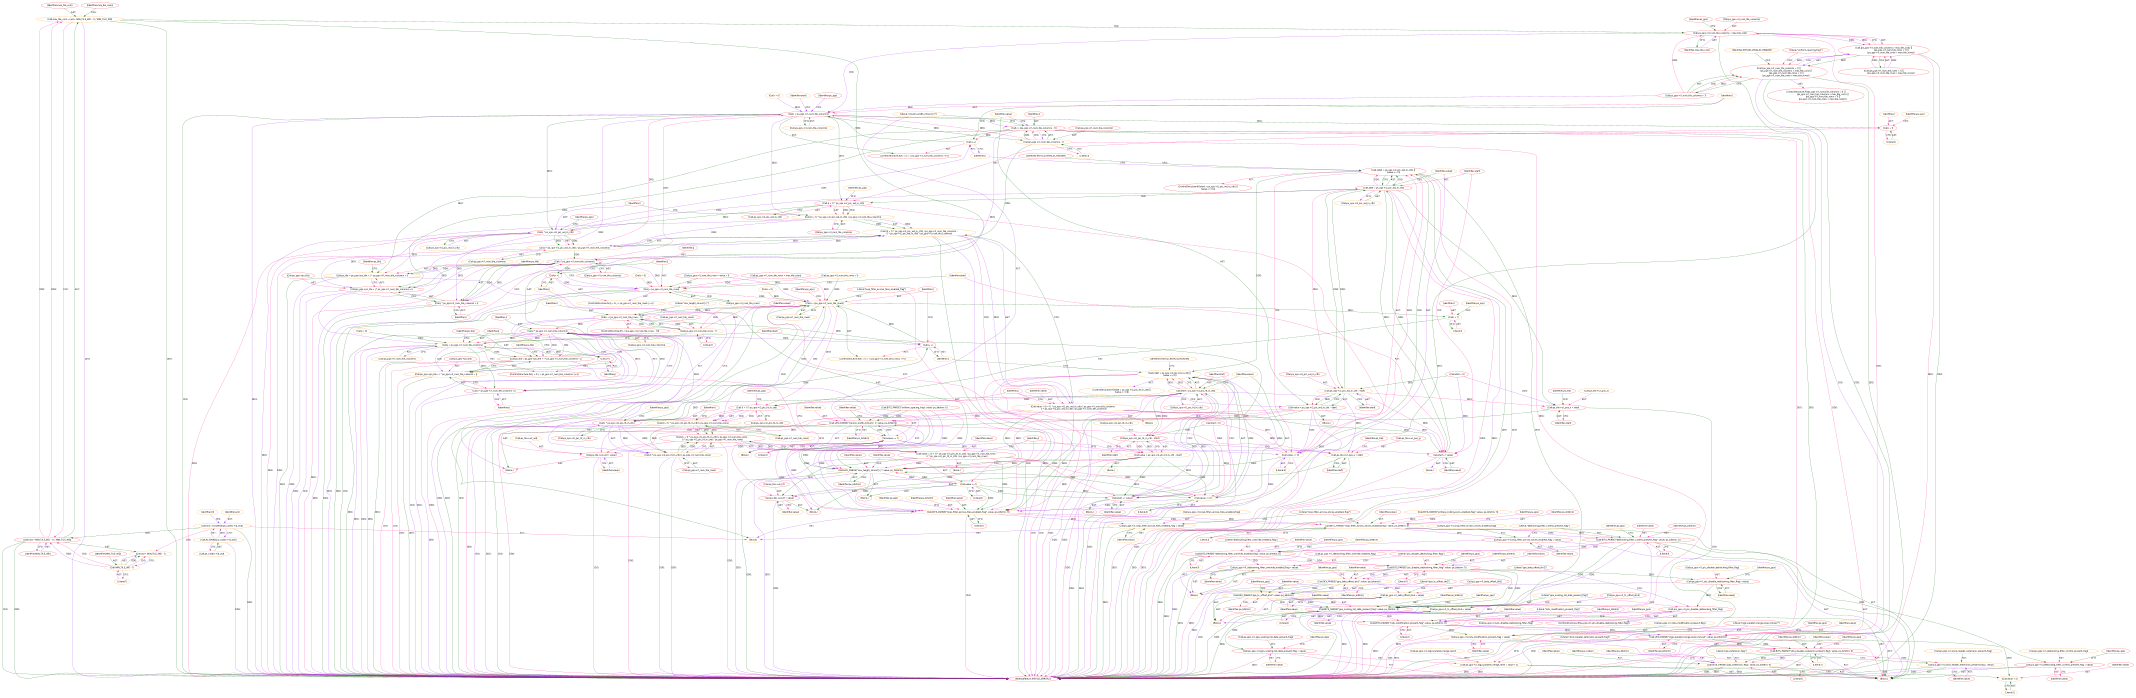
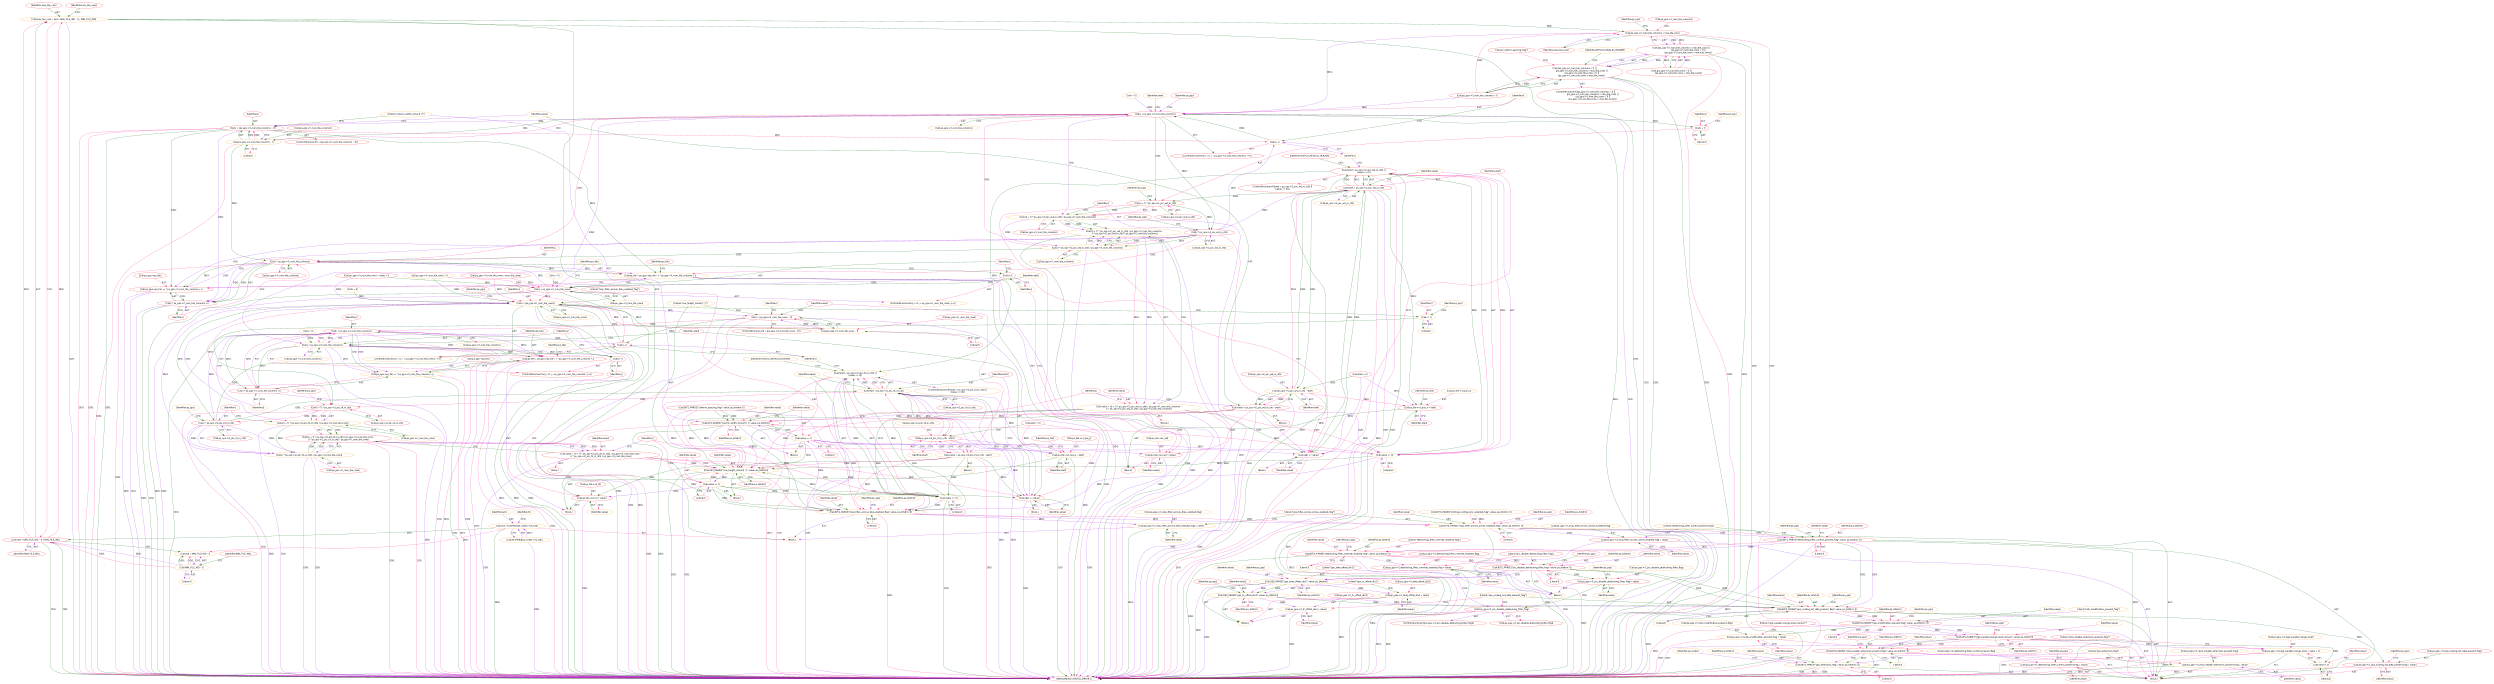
node "(ControlStructure,if(i < (ps_pps->i1_num_tile_columns - 1)))": added
edge "(Call,i < (ps_pps->i1_num_tile_rows))" -> "(Call,ps_pps->i1_num_tile_rows - 1)": color deeppink -> darkgreen
node "(Call,ps_codec->i4_wd)": removed
edge "(Call,ps_pps->i1_pps_scaling_list_data_present_flag = value)" -> "(Call,ps_pps->i1_log2_parallel_merge_level = value + 2)": now "(Call,value + 2)" -> "(Call,ps_pps->i1_log2_parallel_merge_level = value + 2)"
edge "(Call,ps_pps->i1_num_tile_rows - 1)" -> "(MethodReturn,IHEVCD_ERROR_T)": removed, label "DDG:"
